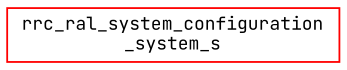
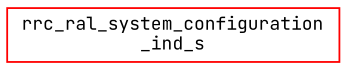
node "rrc_ral_system_configuration _system_s": label "rrc_ral_system_configuration _system_s" -> "rrc_ral_system_configuration _ind_s"
